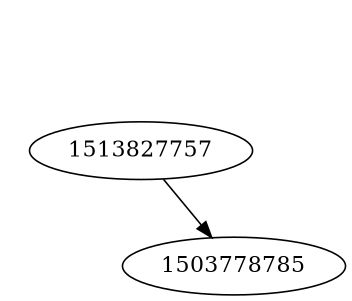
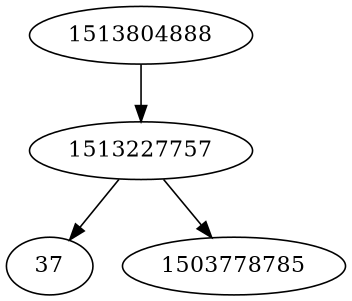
node "1513804888": added
node "1513827757": label "1513827757" -> "1513227757"
node "37": added
